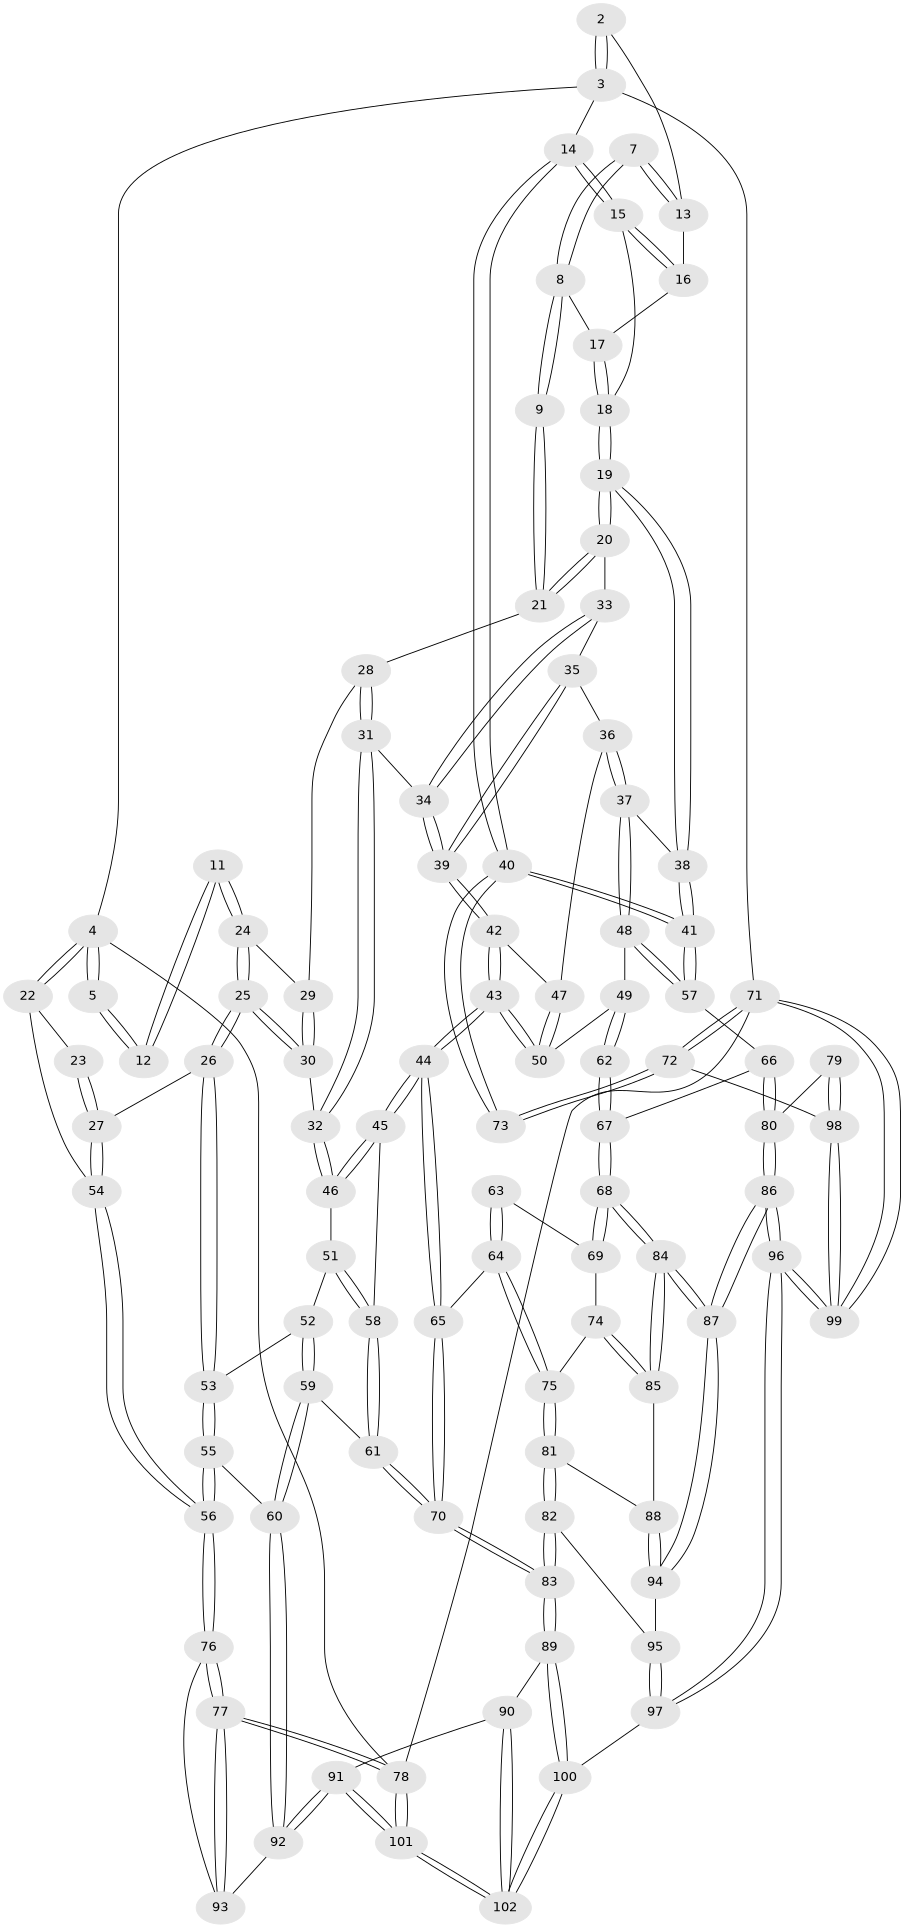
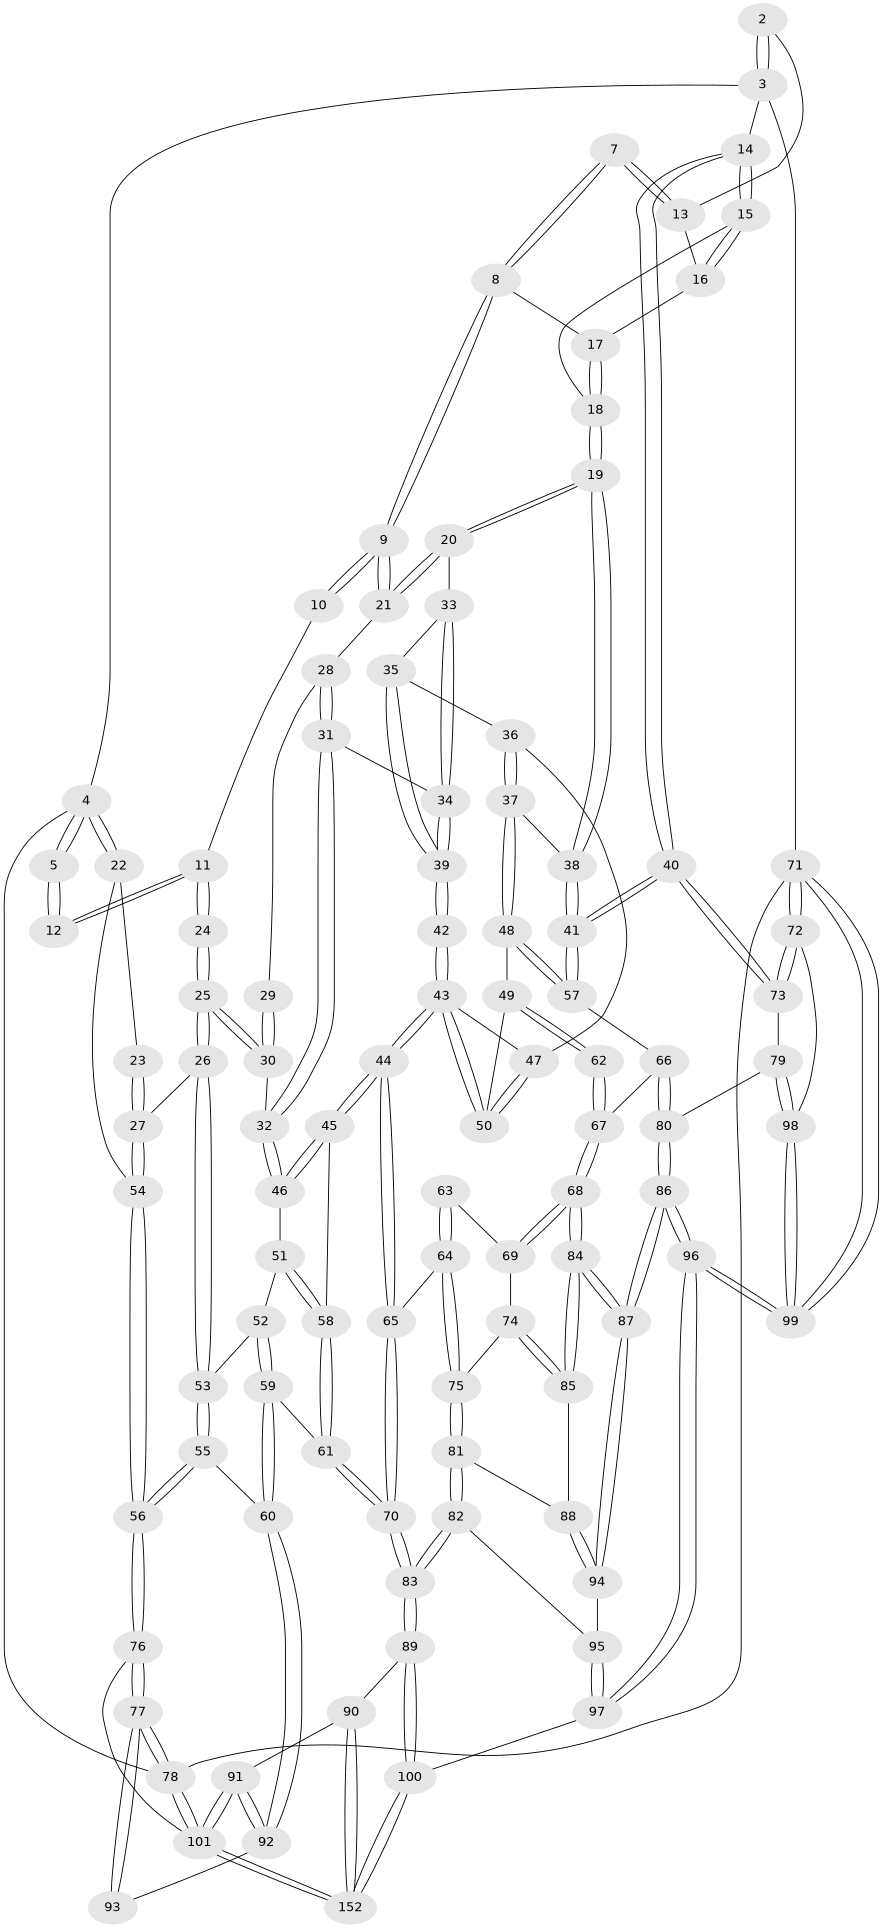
node "10": added
edge "24" -- "29": removed
edge "42" -- "47": now "43" -- "47"
edge "73" -- "79": added
edge "76" -- "93": now "76" -- "101"
node "102": label "102" -> "152"
